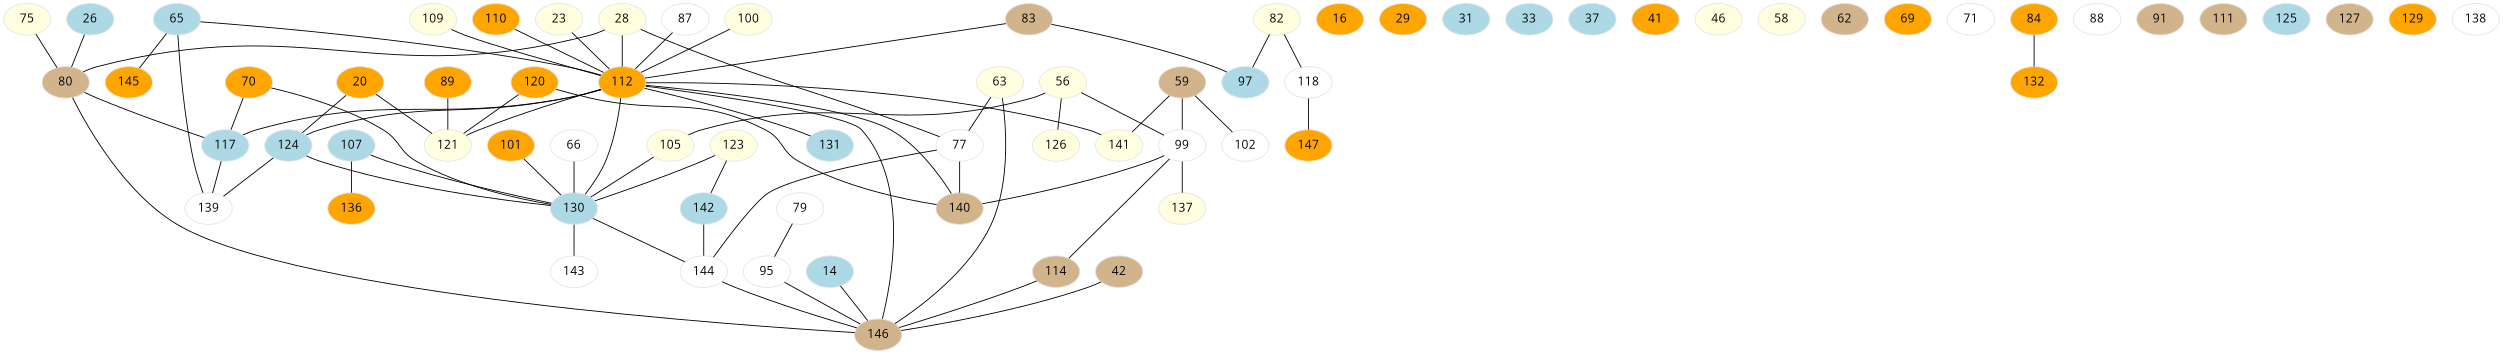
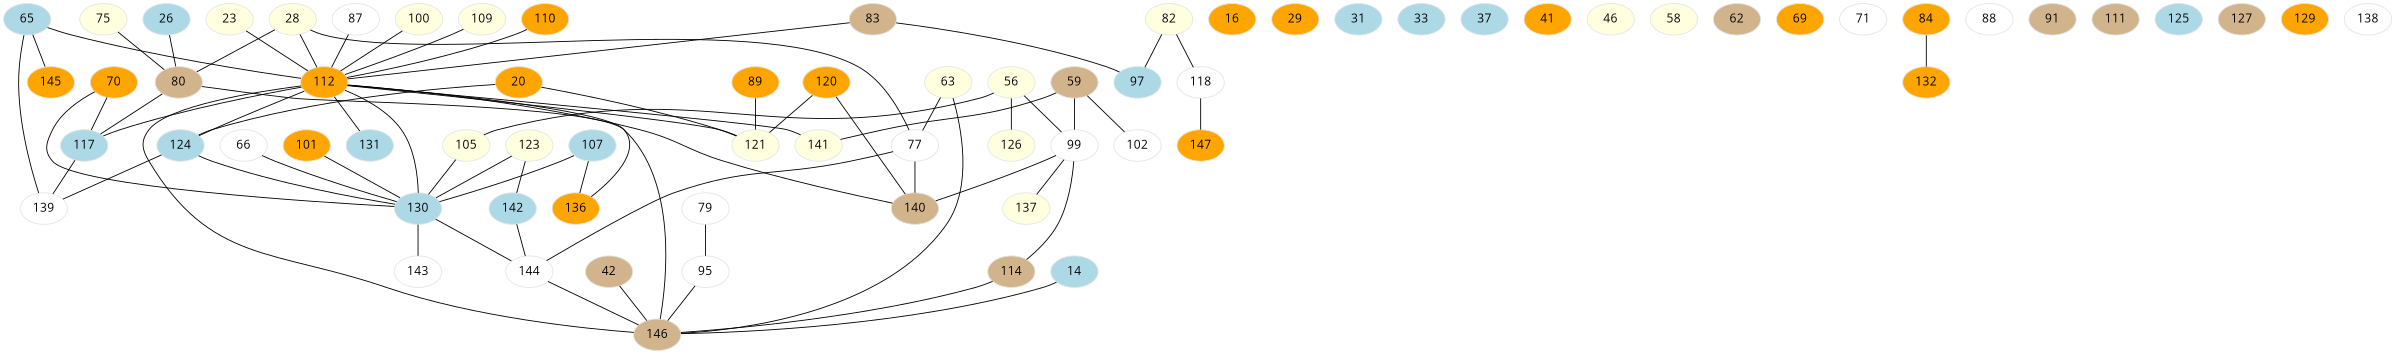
edge "112" -- "136": added
